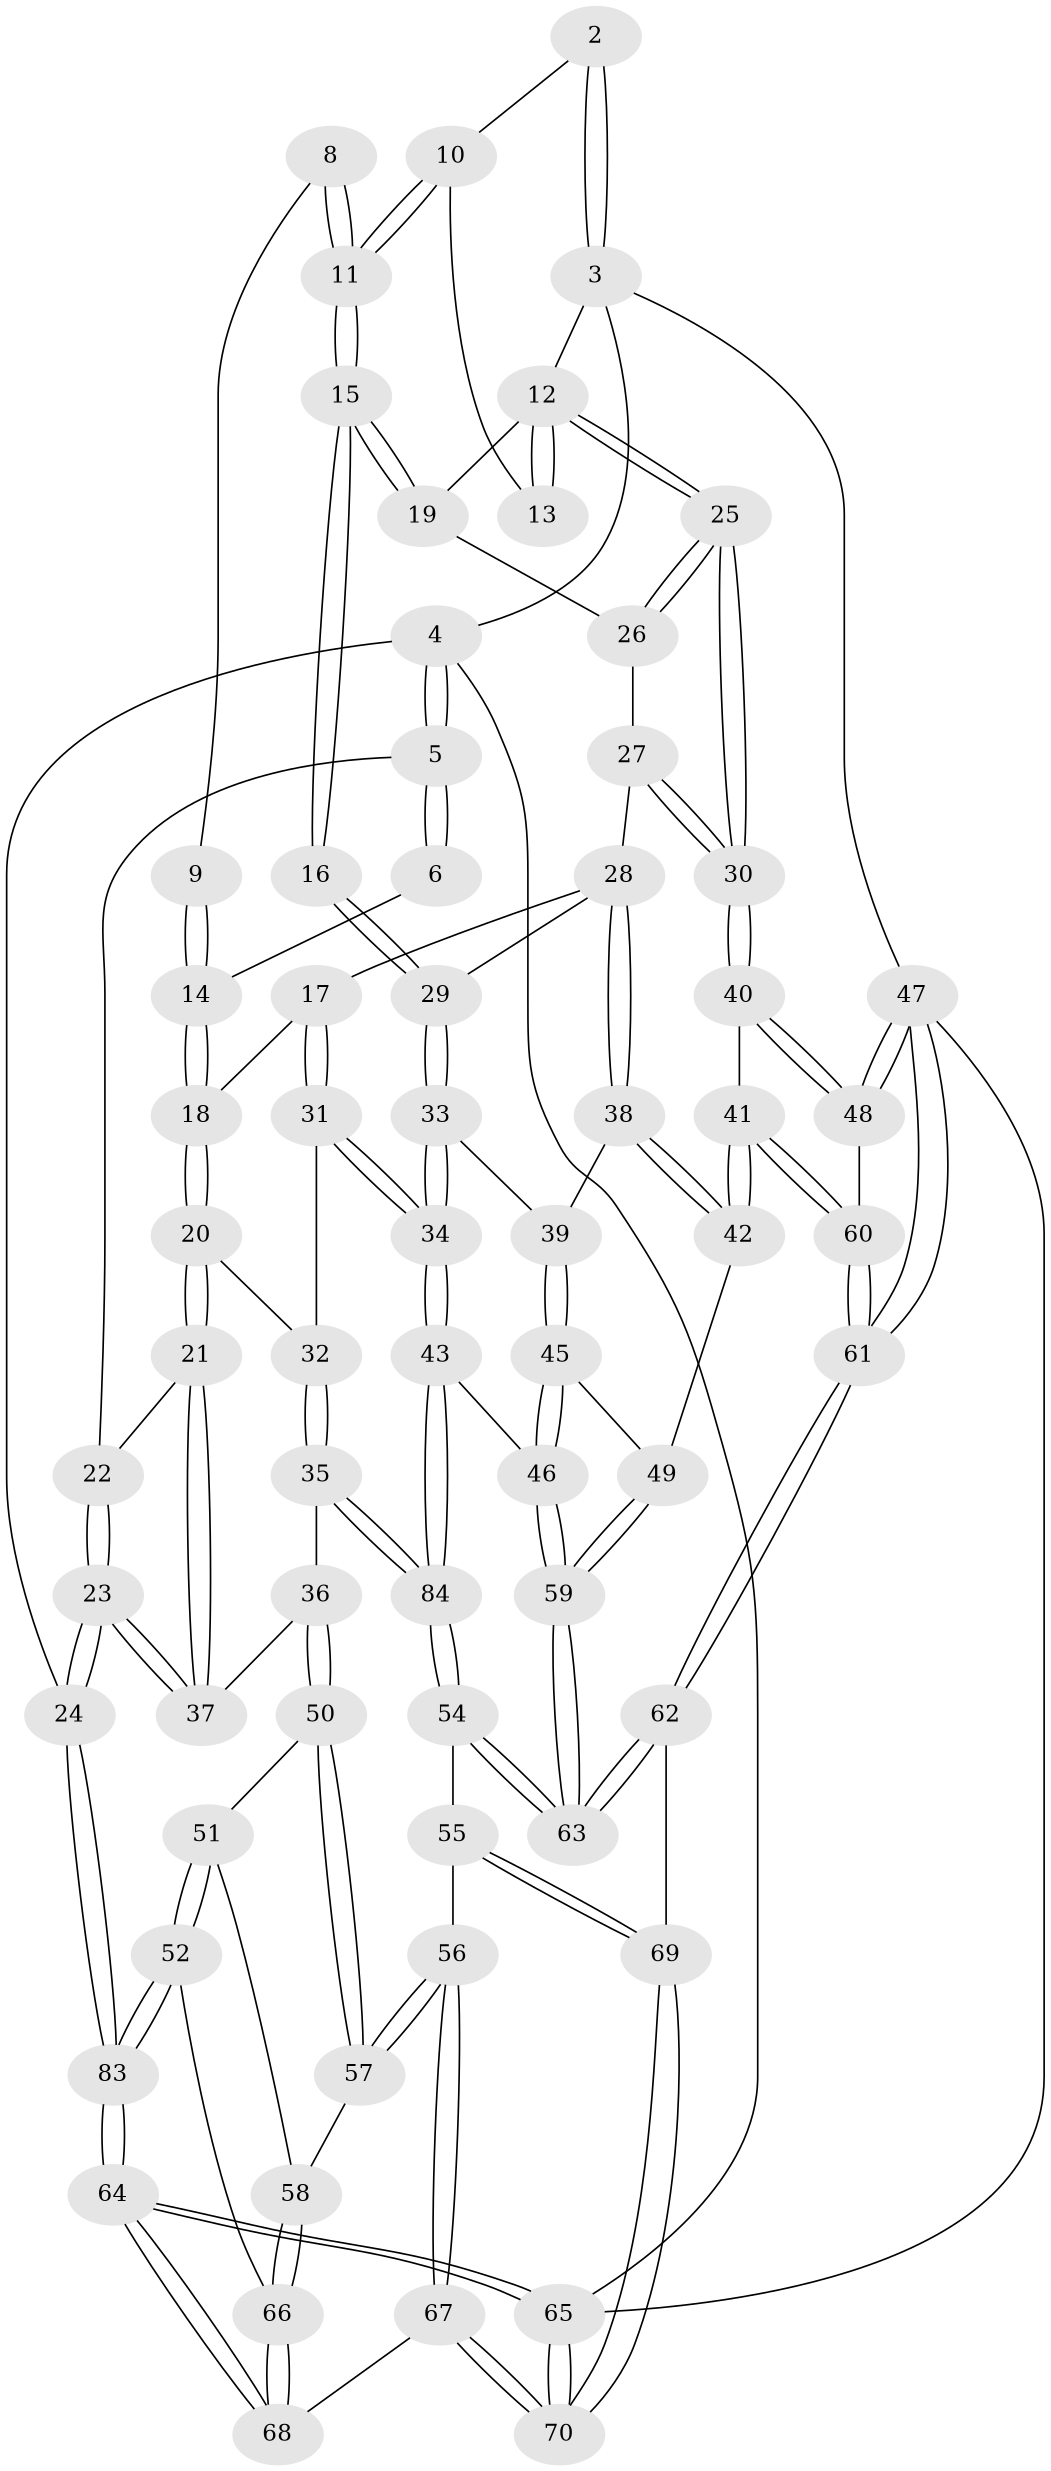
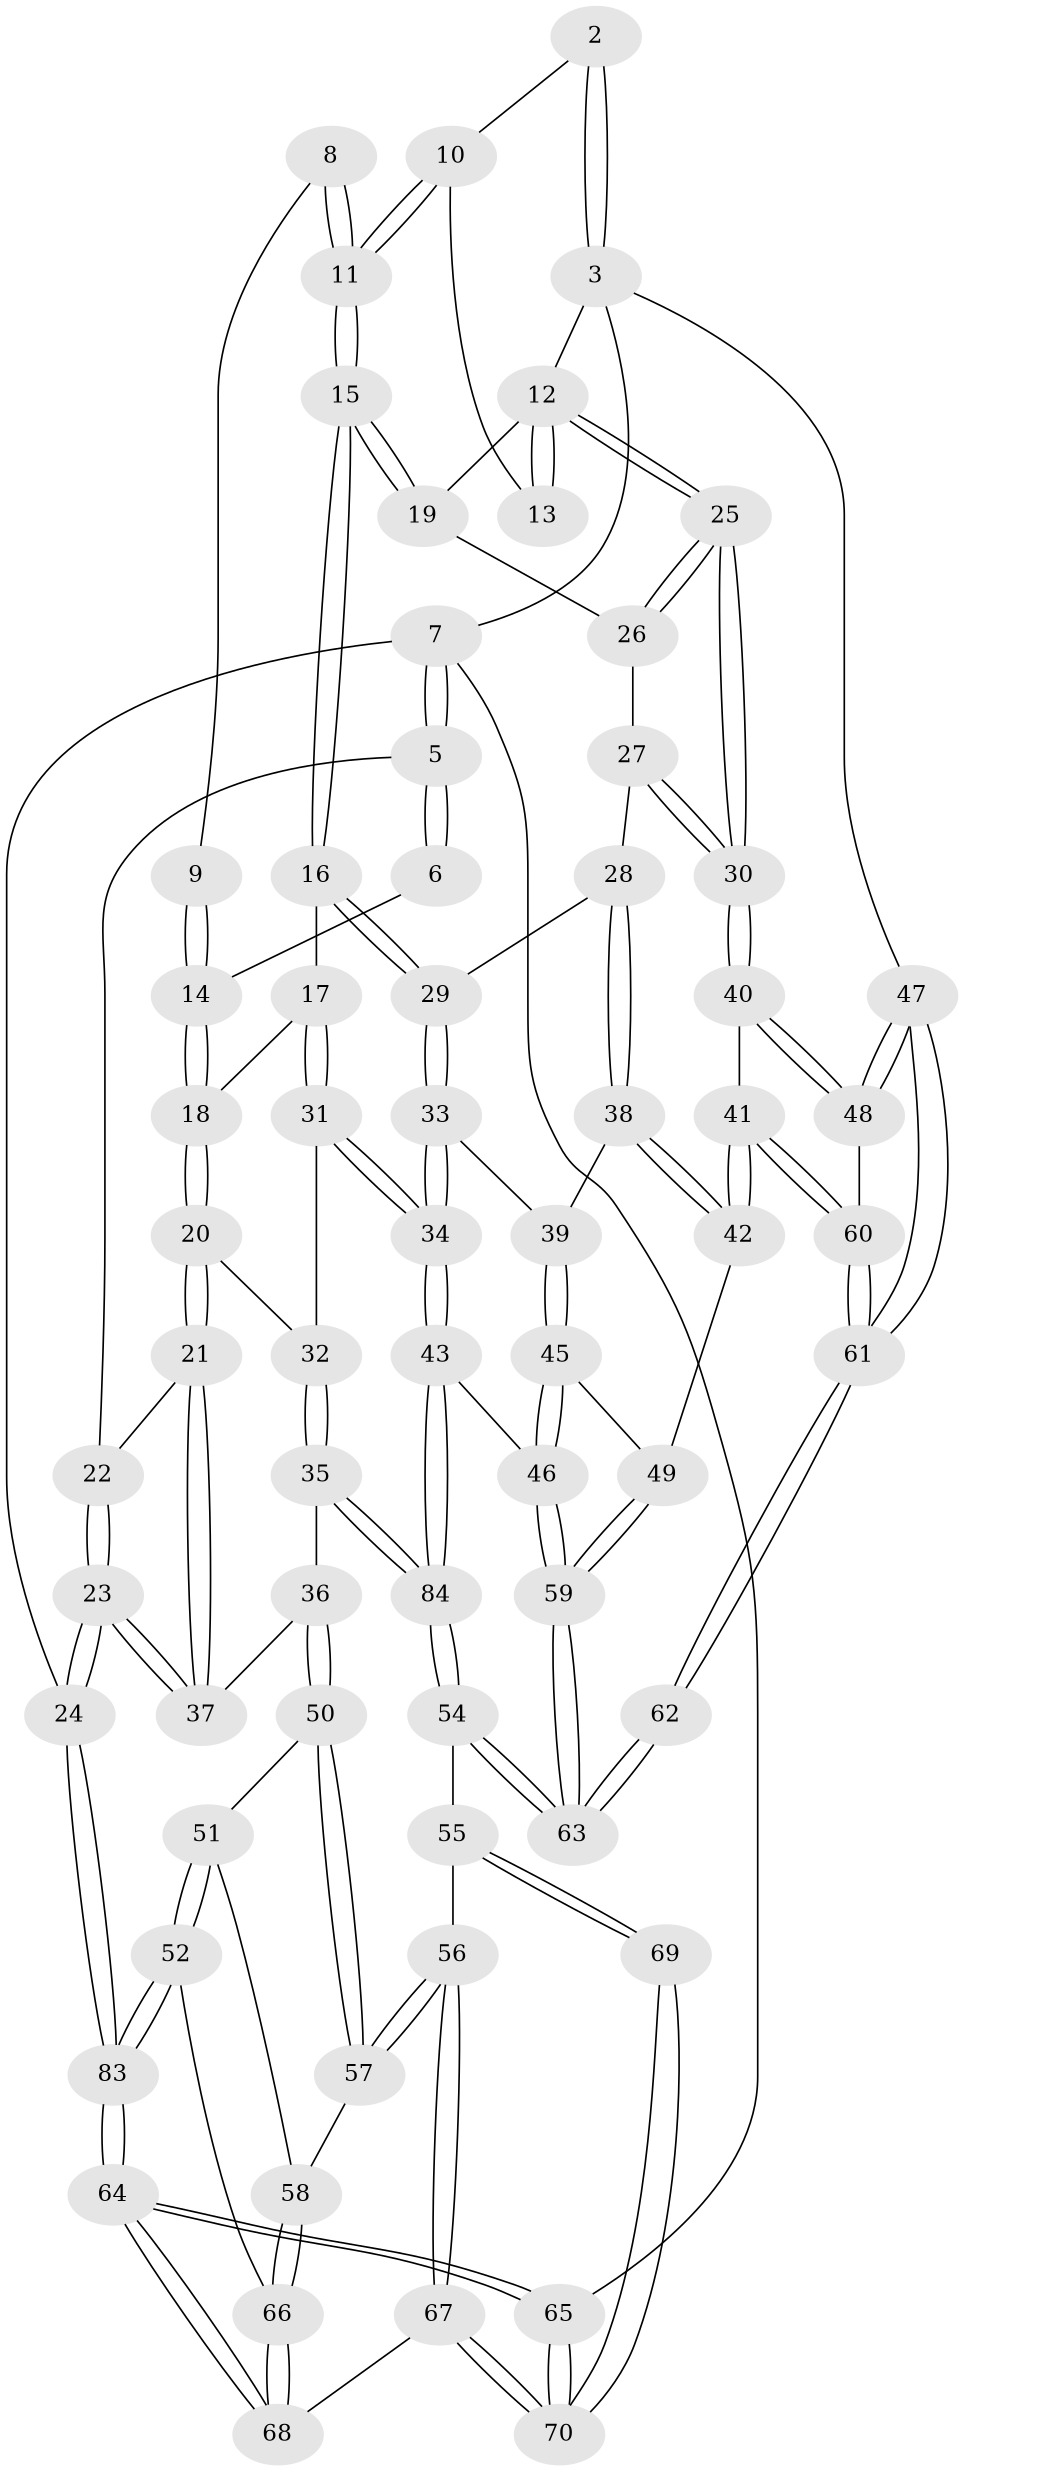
node "4": label "4" -> "7"
edge "28" -- "17": now "16" -- "17"
edge "47" -- "65": removed
edge "62" -- "69": removed
